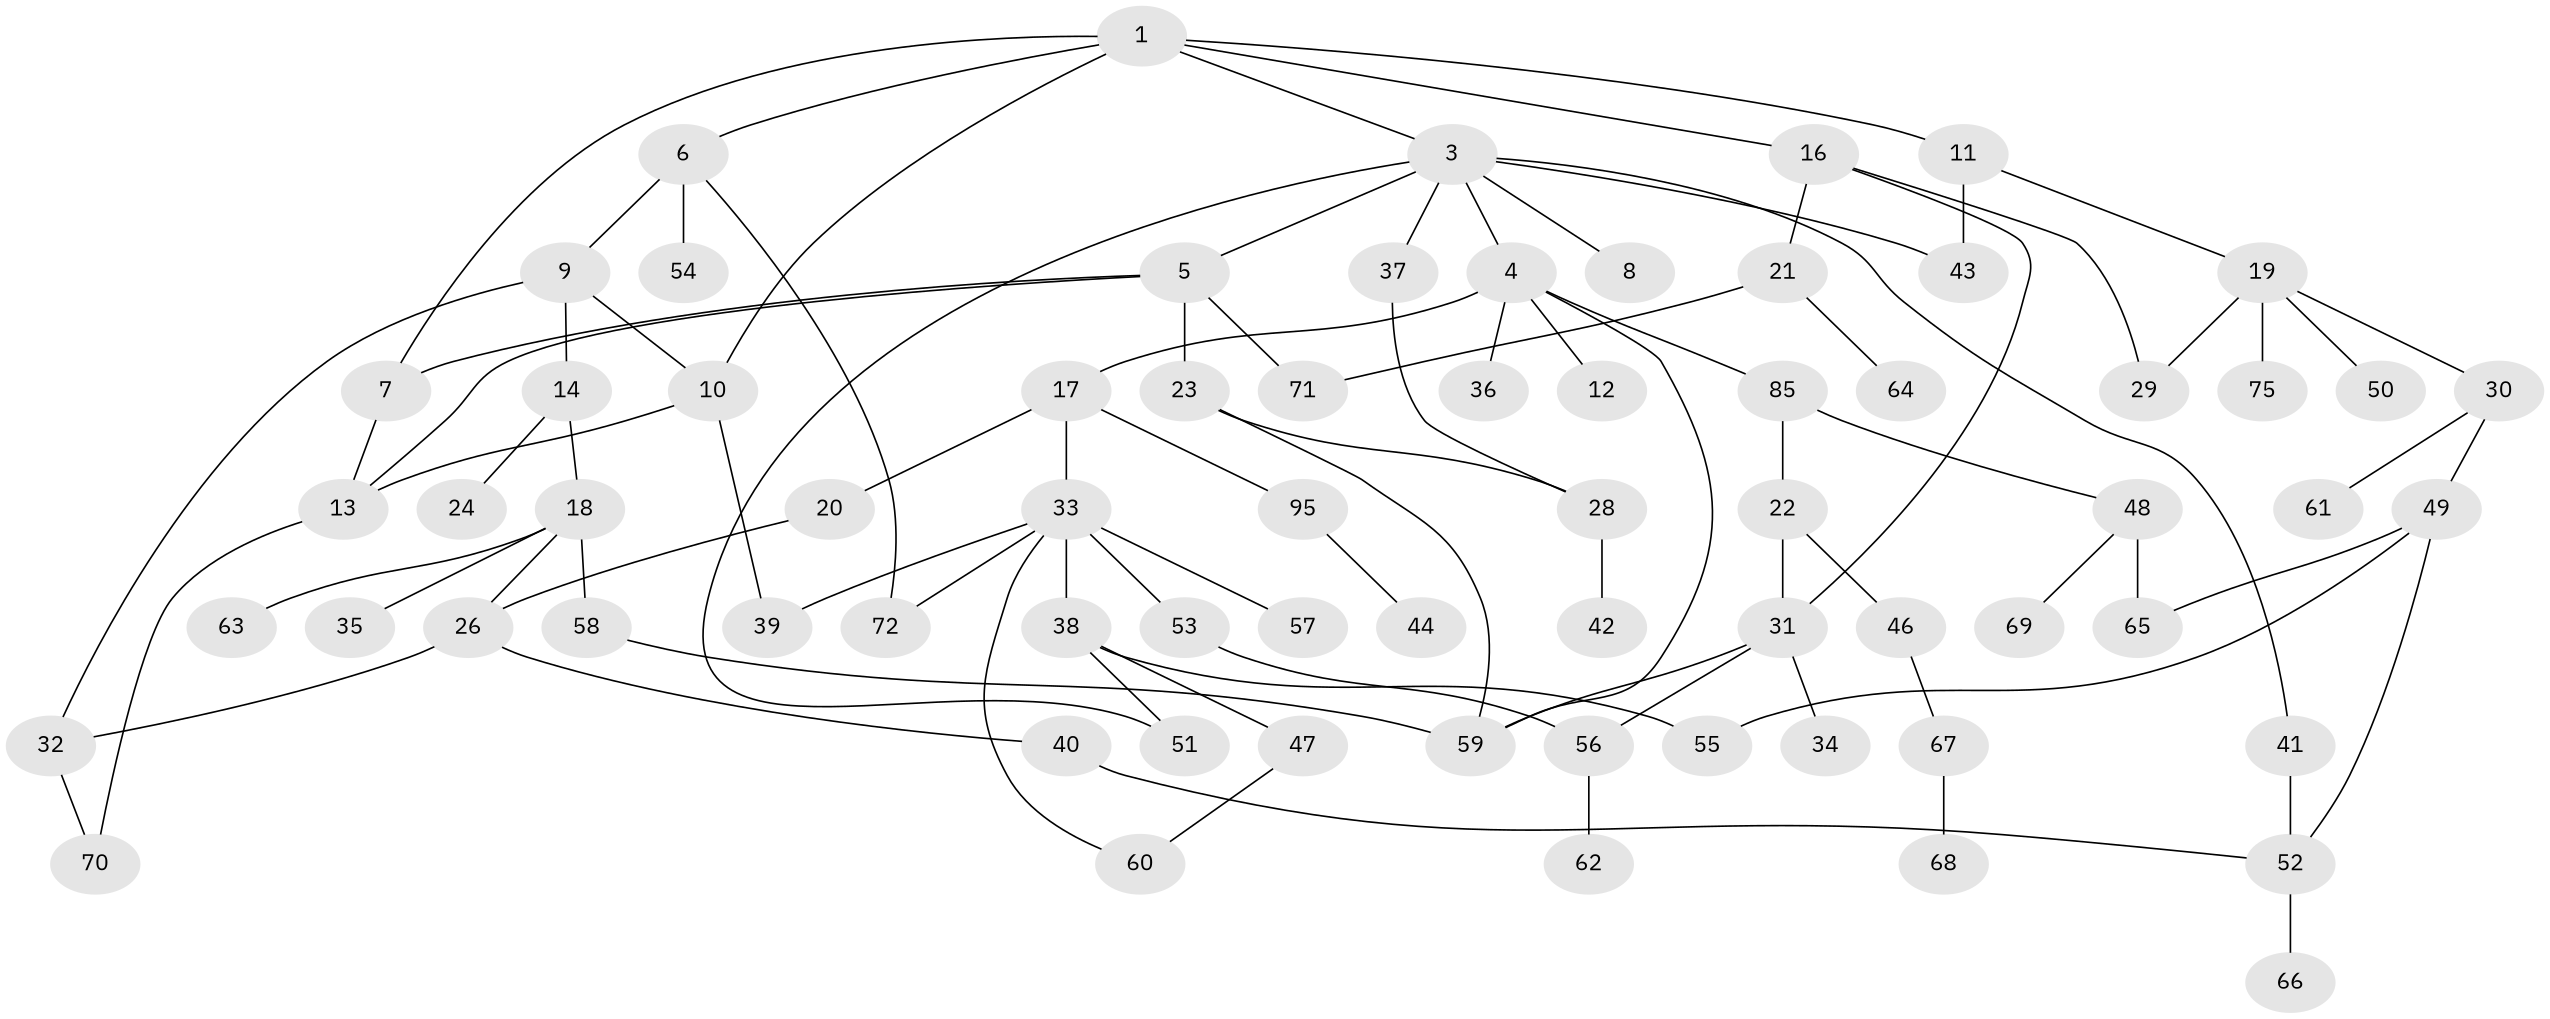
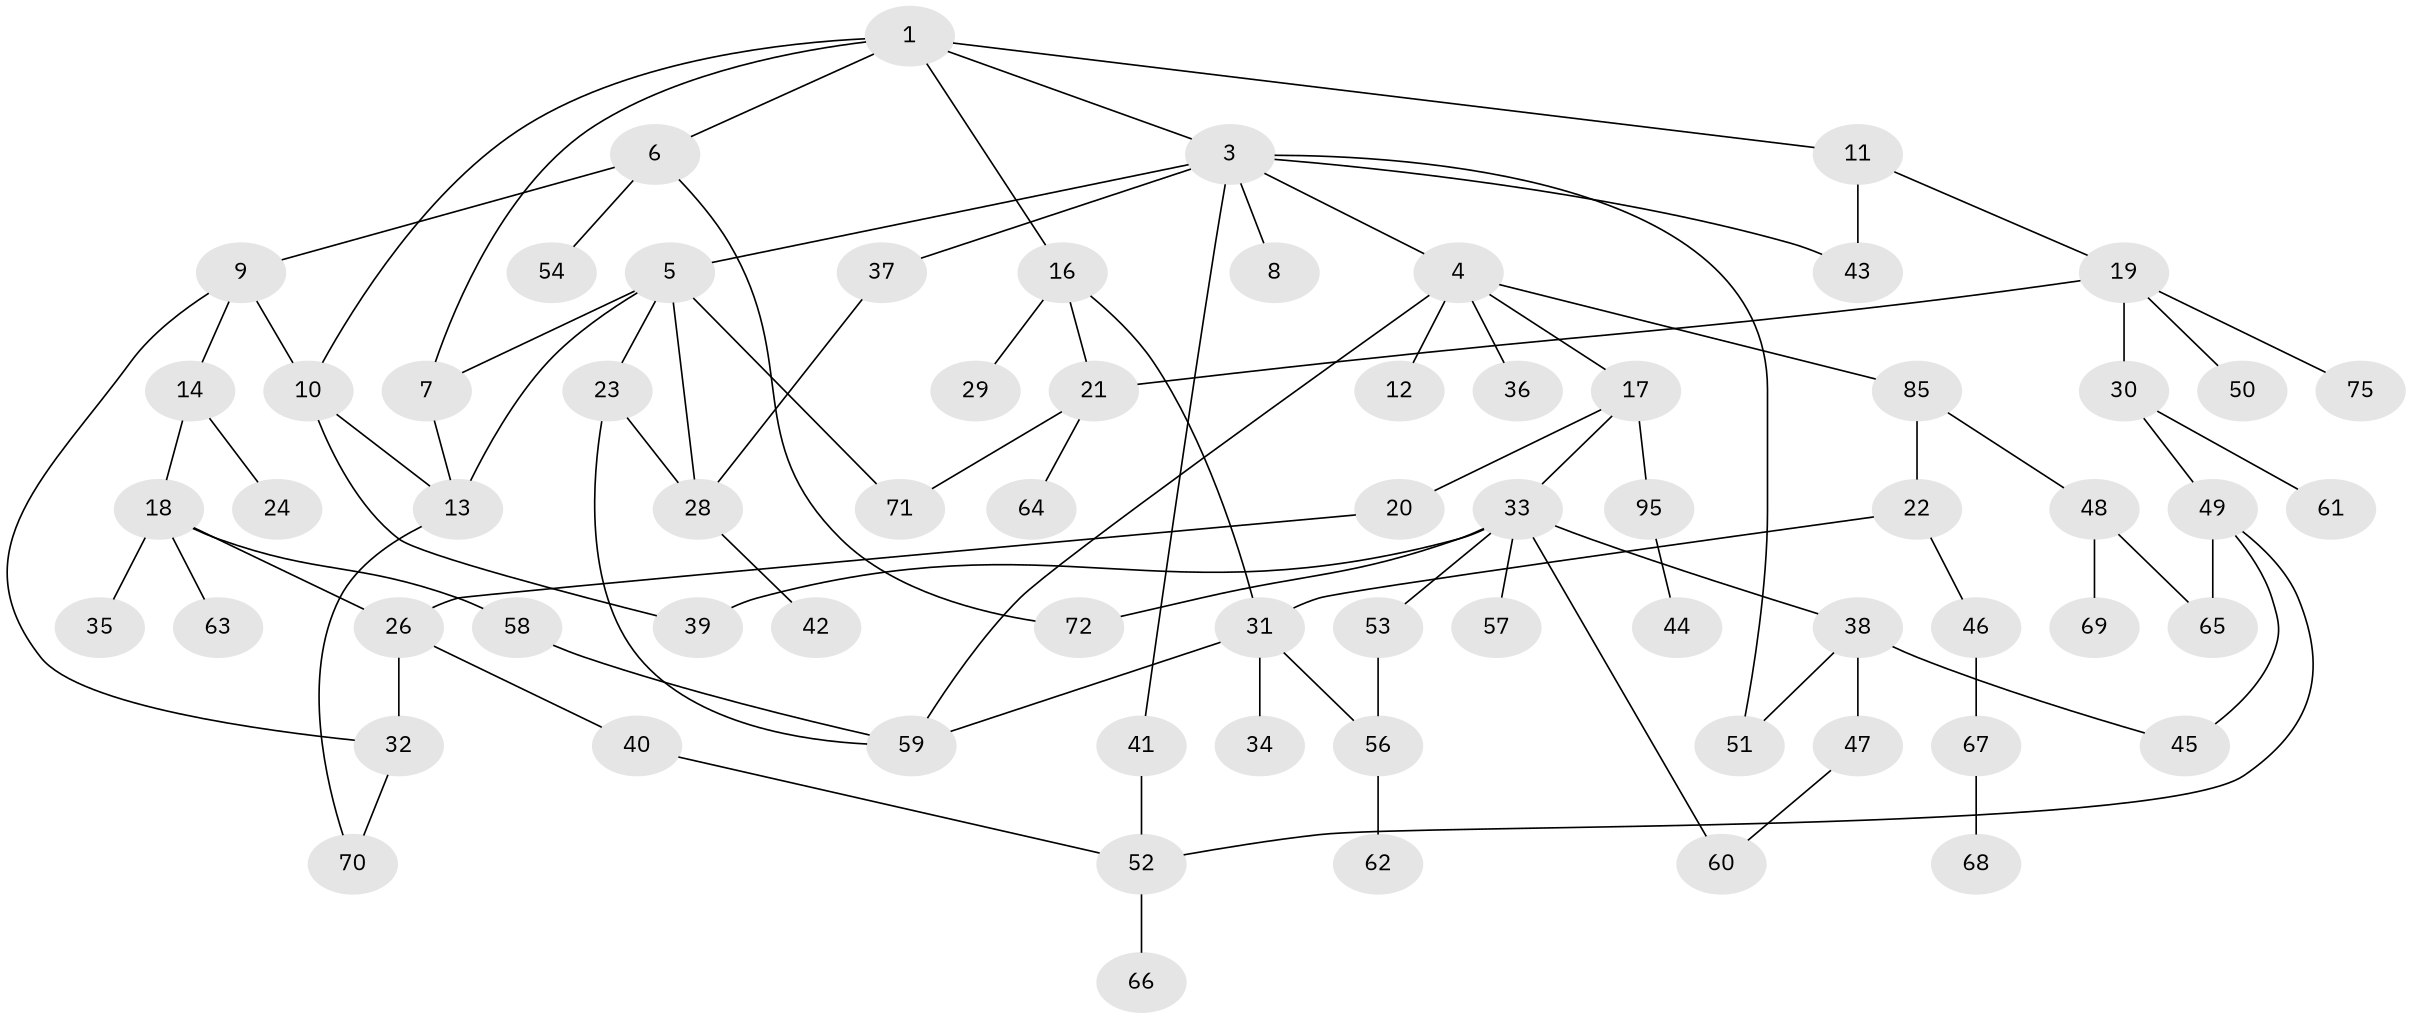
edge "19" -- "29": now "19" -- "21"
edge "5" -- "28": added
node "55": label "55" -> "45"
